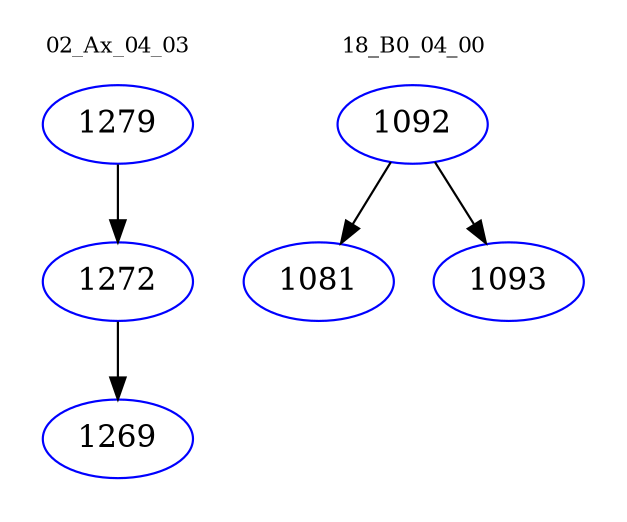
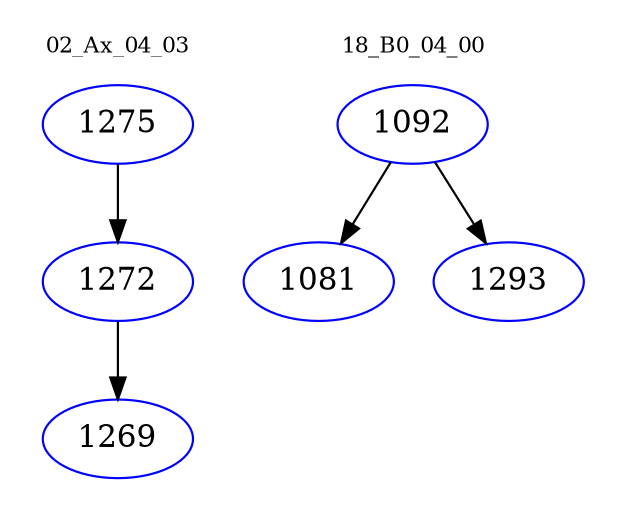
node "1279": label "1279" -> "1275"
node "1093": label "1093" -> "1293"
